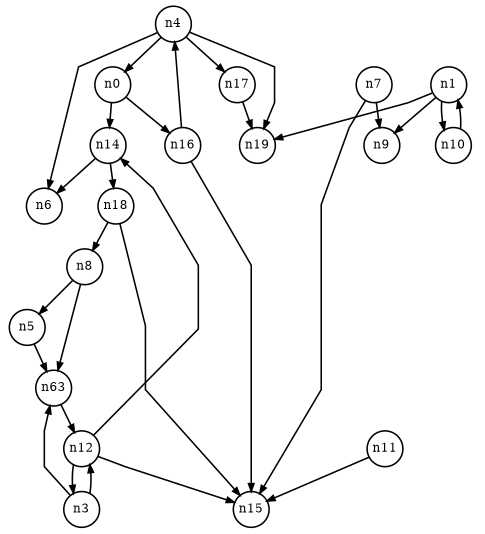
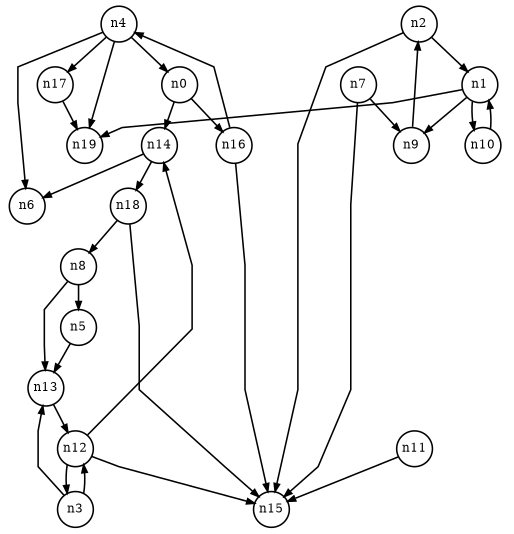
node "n2": added
node "n63": label "n63" -> "n13"
